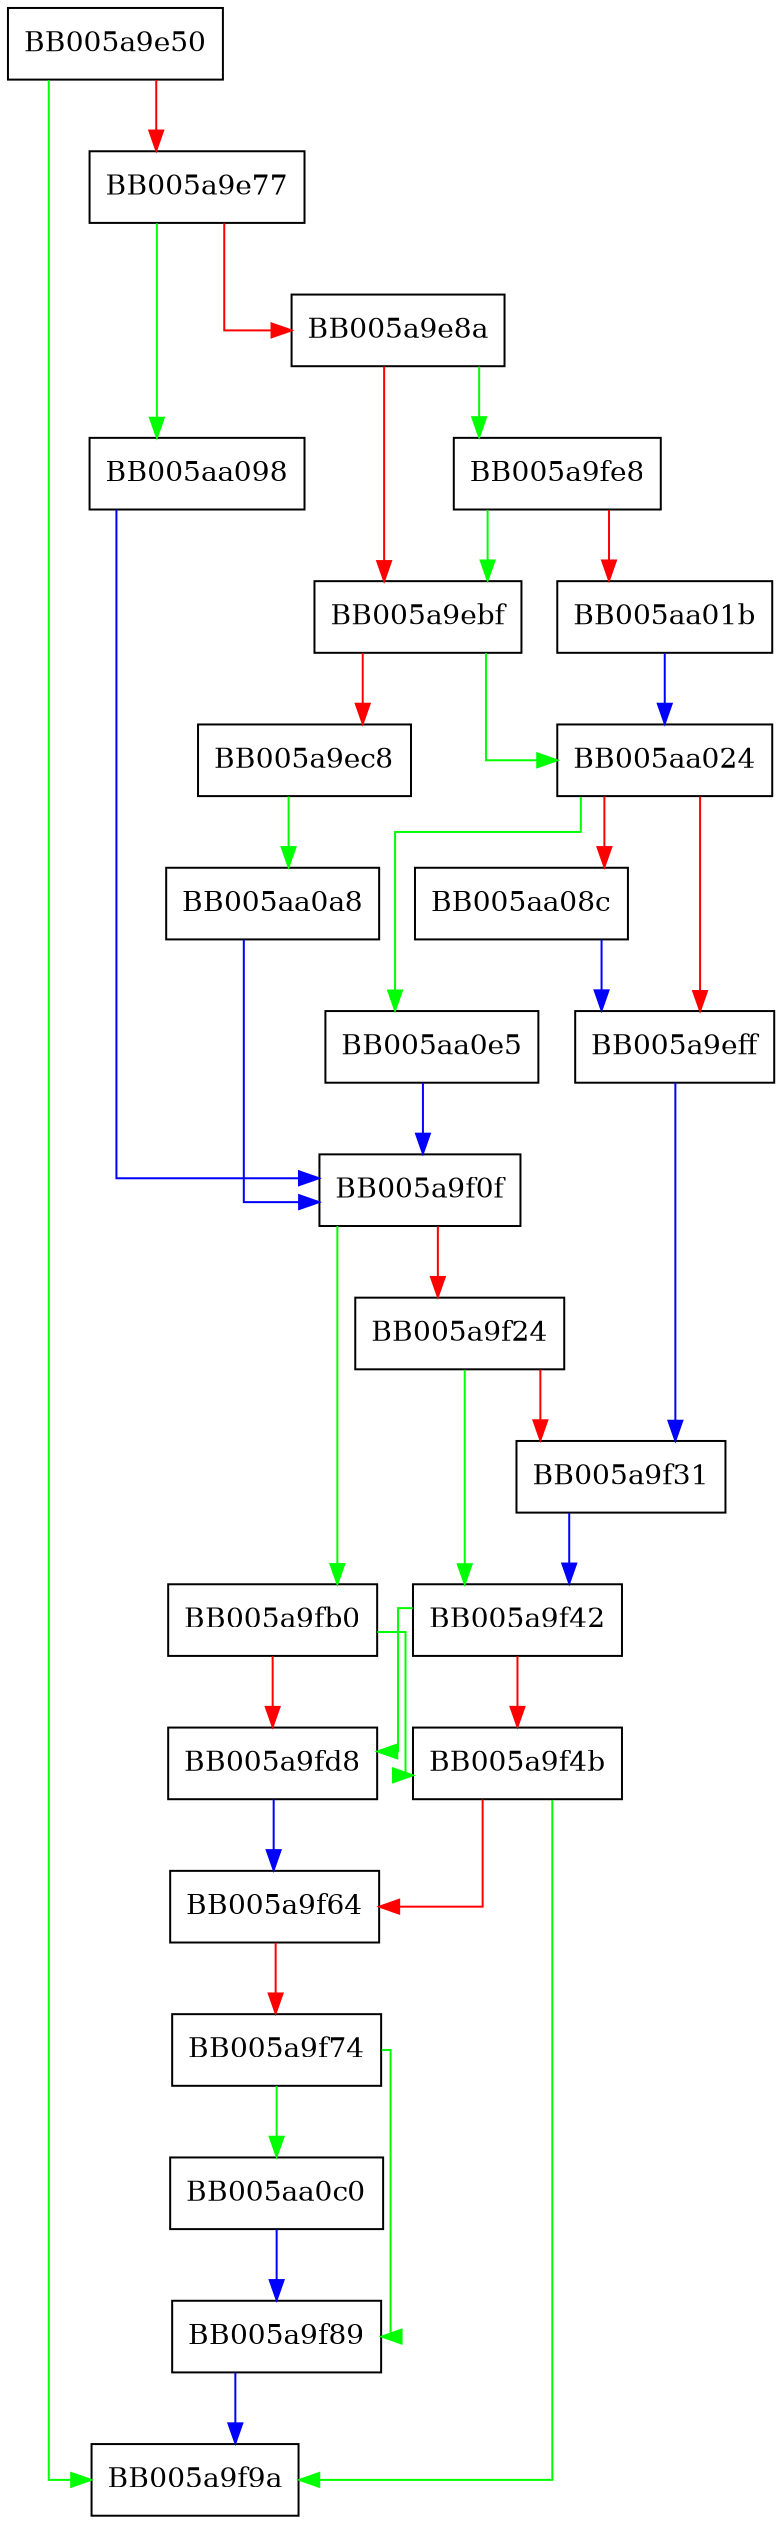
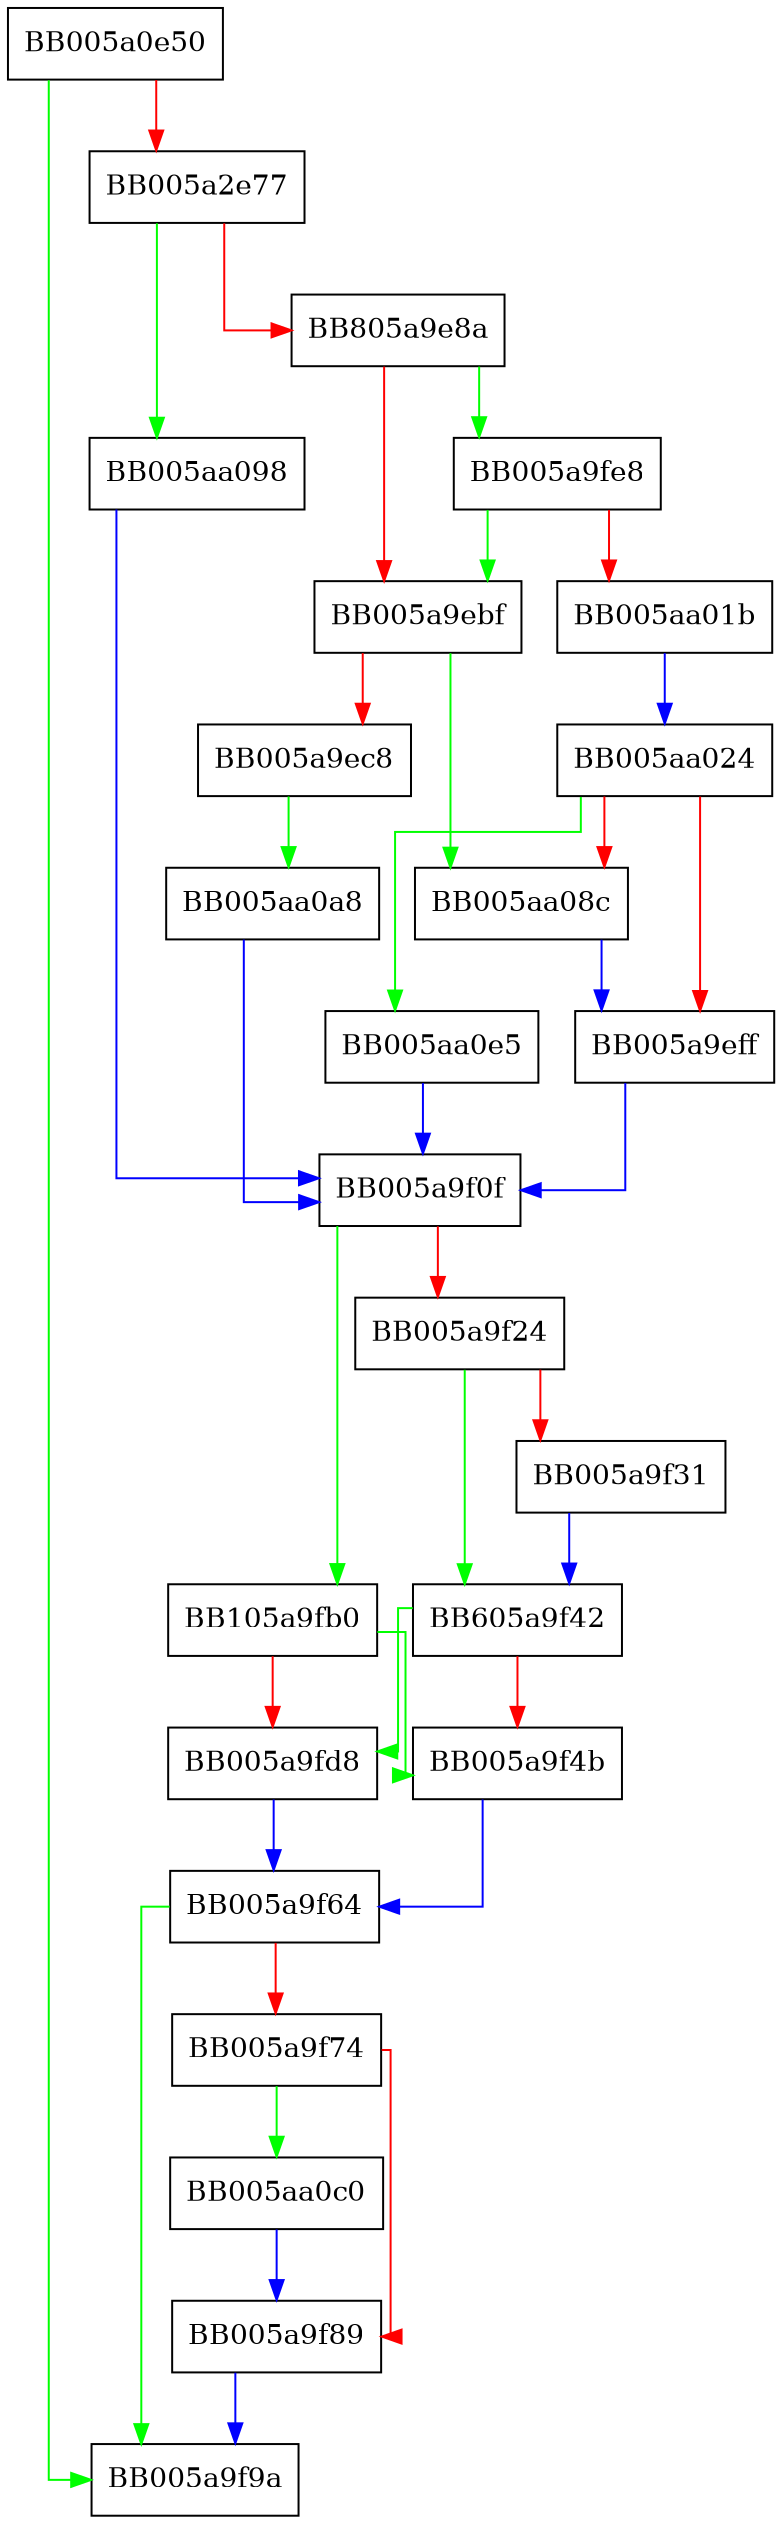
node "BB005a9e50": label "BB005a9e50" -> "BB005a0e50"
node "BB005a9e77": label "BB005a9e77" -> "BB005a2e77"
node "BB005a9e8a": label "BB005a9e8a" -> "BB805a9e8a"
edge "BB005a9ebf" -> "BB005aa024": now "BB005a9ebf" -> "BB005aa08c"
edge "BB005a9eff" -> "BB005a9f31": now "BB005a9eff" -> "BB005a9f0f"
node "BB005a9fb0": label "BB005a9fb0" -> "BB105a9fb0"
node "BB005a9f42": label "BB005a9f42" -> "BB605a9f42"
edge "BB005a9f4b" -> "BB005a9f64": color red -> blue
edge "BB005a9f74" -> "BB005a9f89": color green -> red
edge "BB005a9f4b" -> "BB005a9f9a": now "BB005a9f64" -> "BB005a9f9a"
